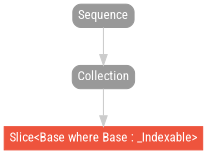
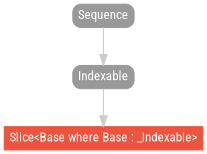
node "Collection": label "Collection" -> "Indexable"
